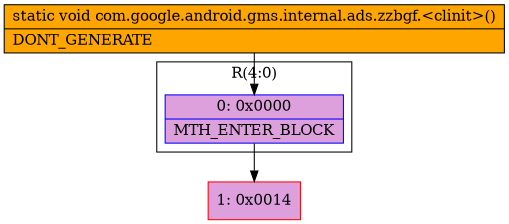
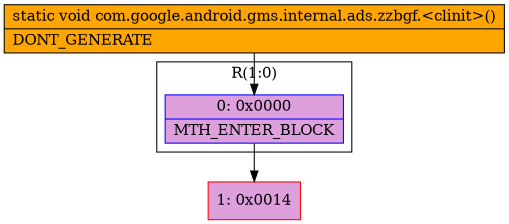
cluster "R(4:0)": label "R(4:0)" -> "R(1:0)"
